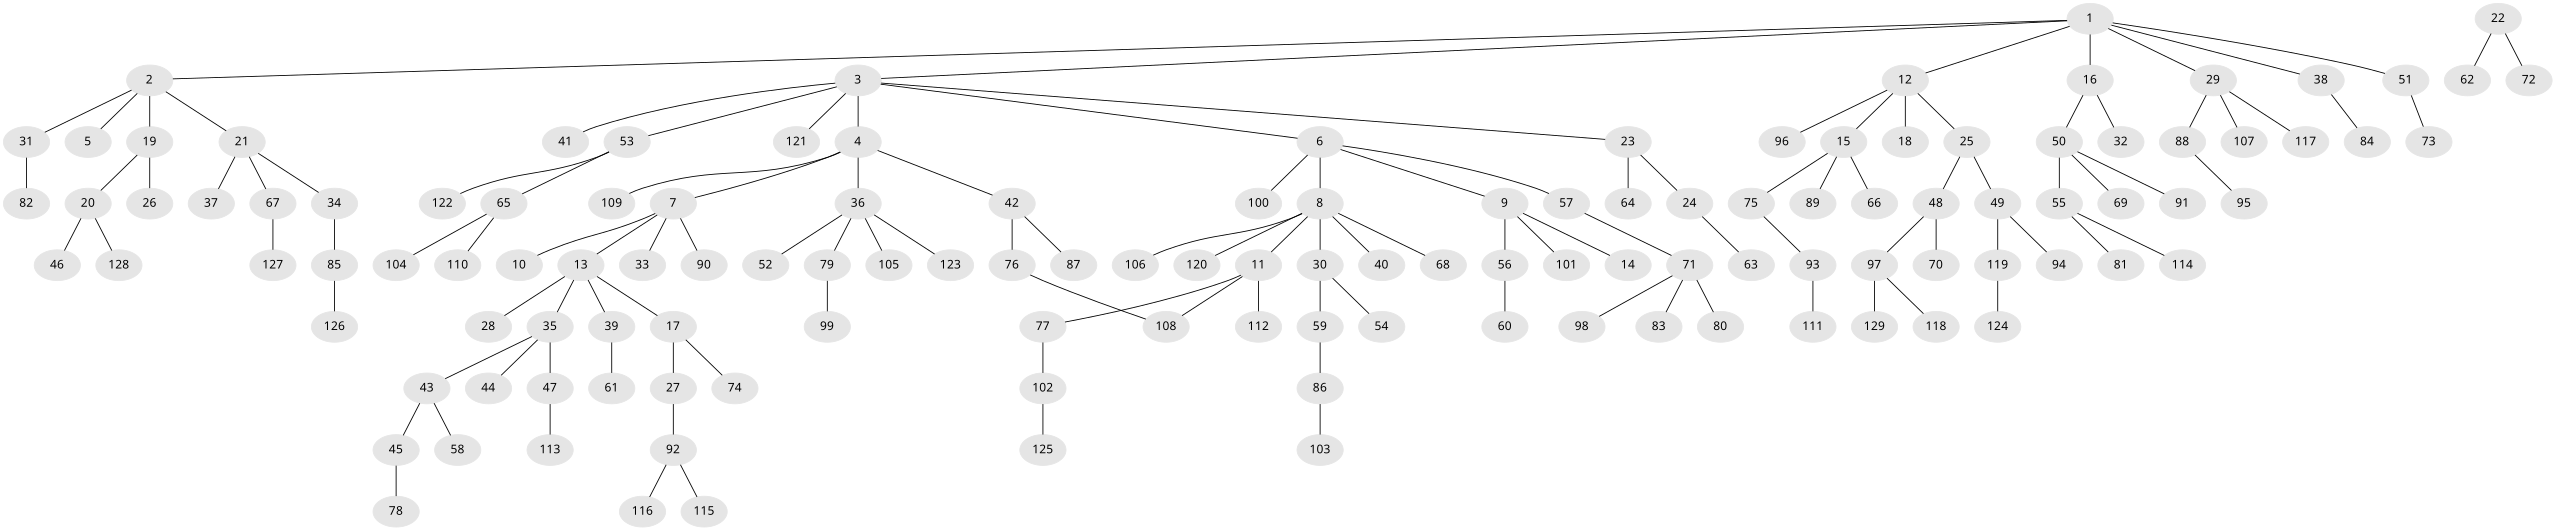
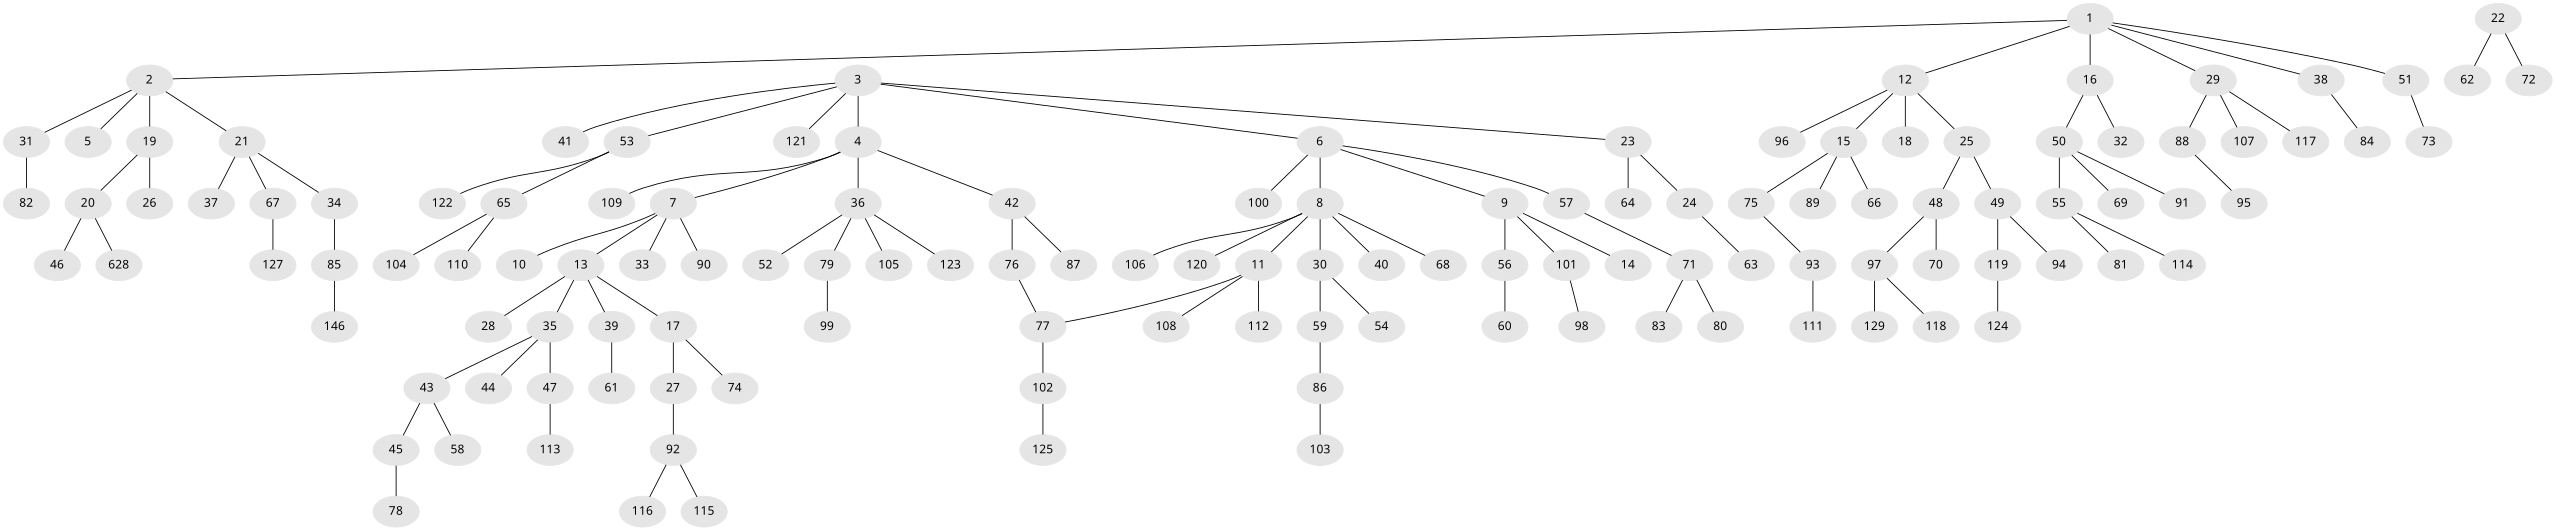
edge "1" -- "3": removed
node "128": label "128" -> "628"
edge "71" -- "98": now "101" -- "98"
edge "76" -- "108": now "76" -- "77"
node "126": label "126" -> "146"
